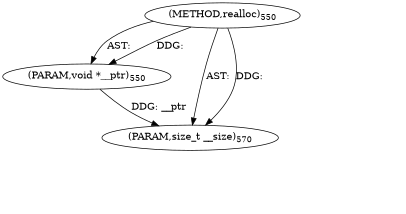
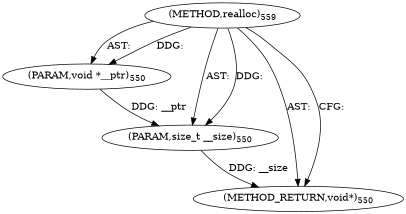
node "(METHOD,realloc)": text "550" -> "559"
node "(PARAM,size_t __size)": text "570" -> "550"
node "(METHOD_RETURN,void*)": added
